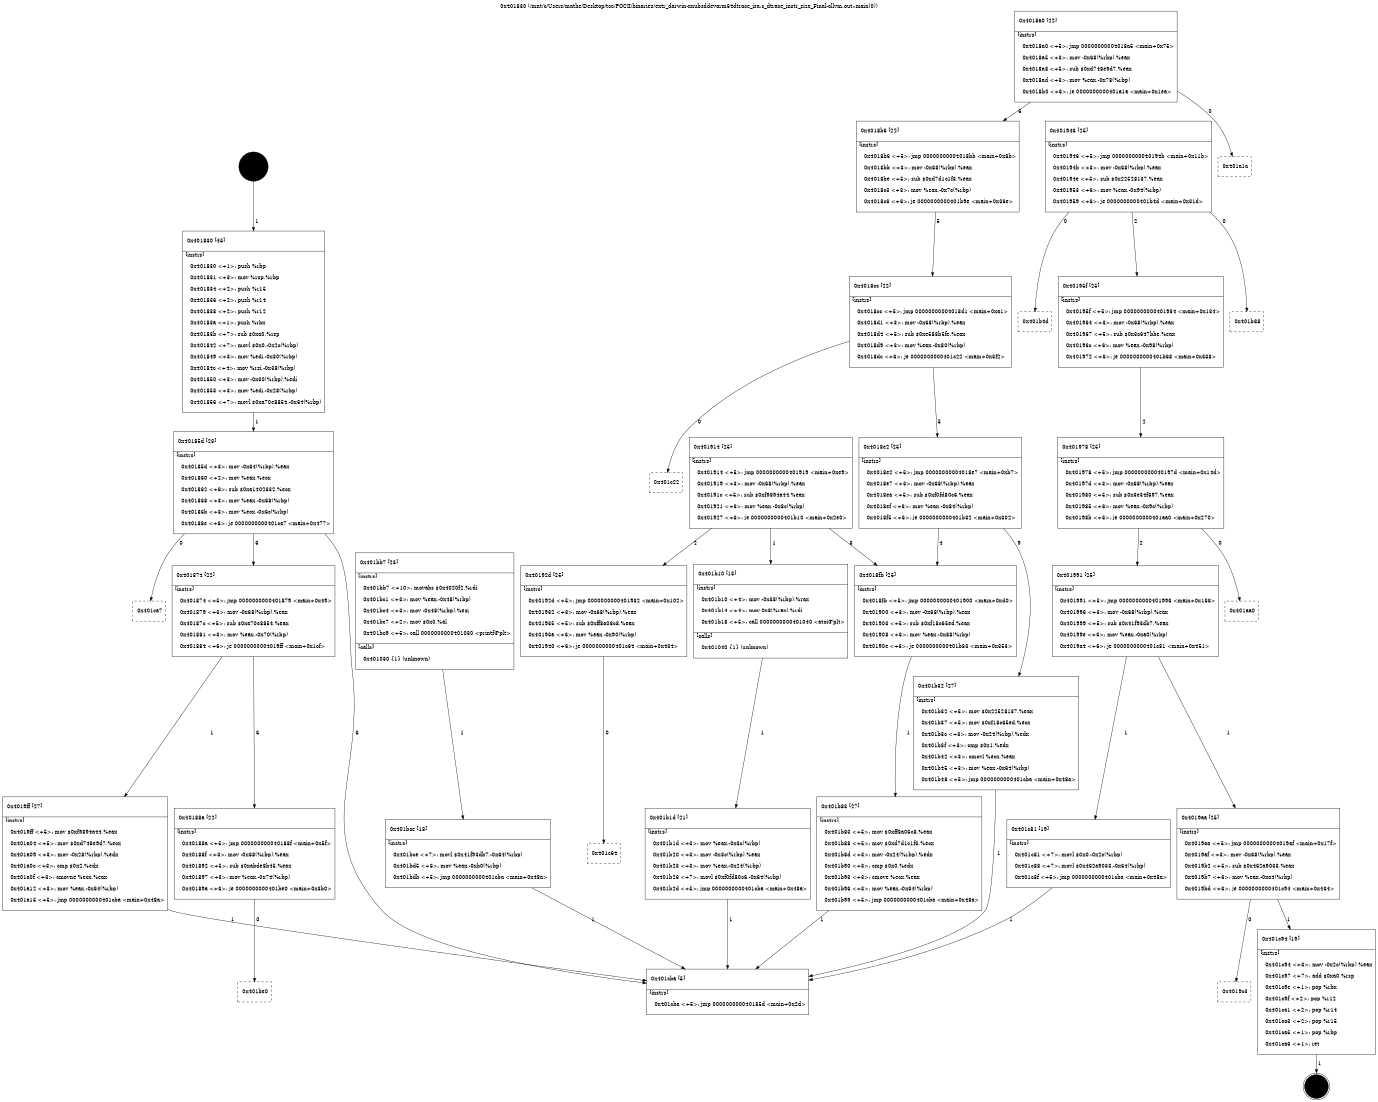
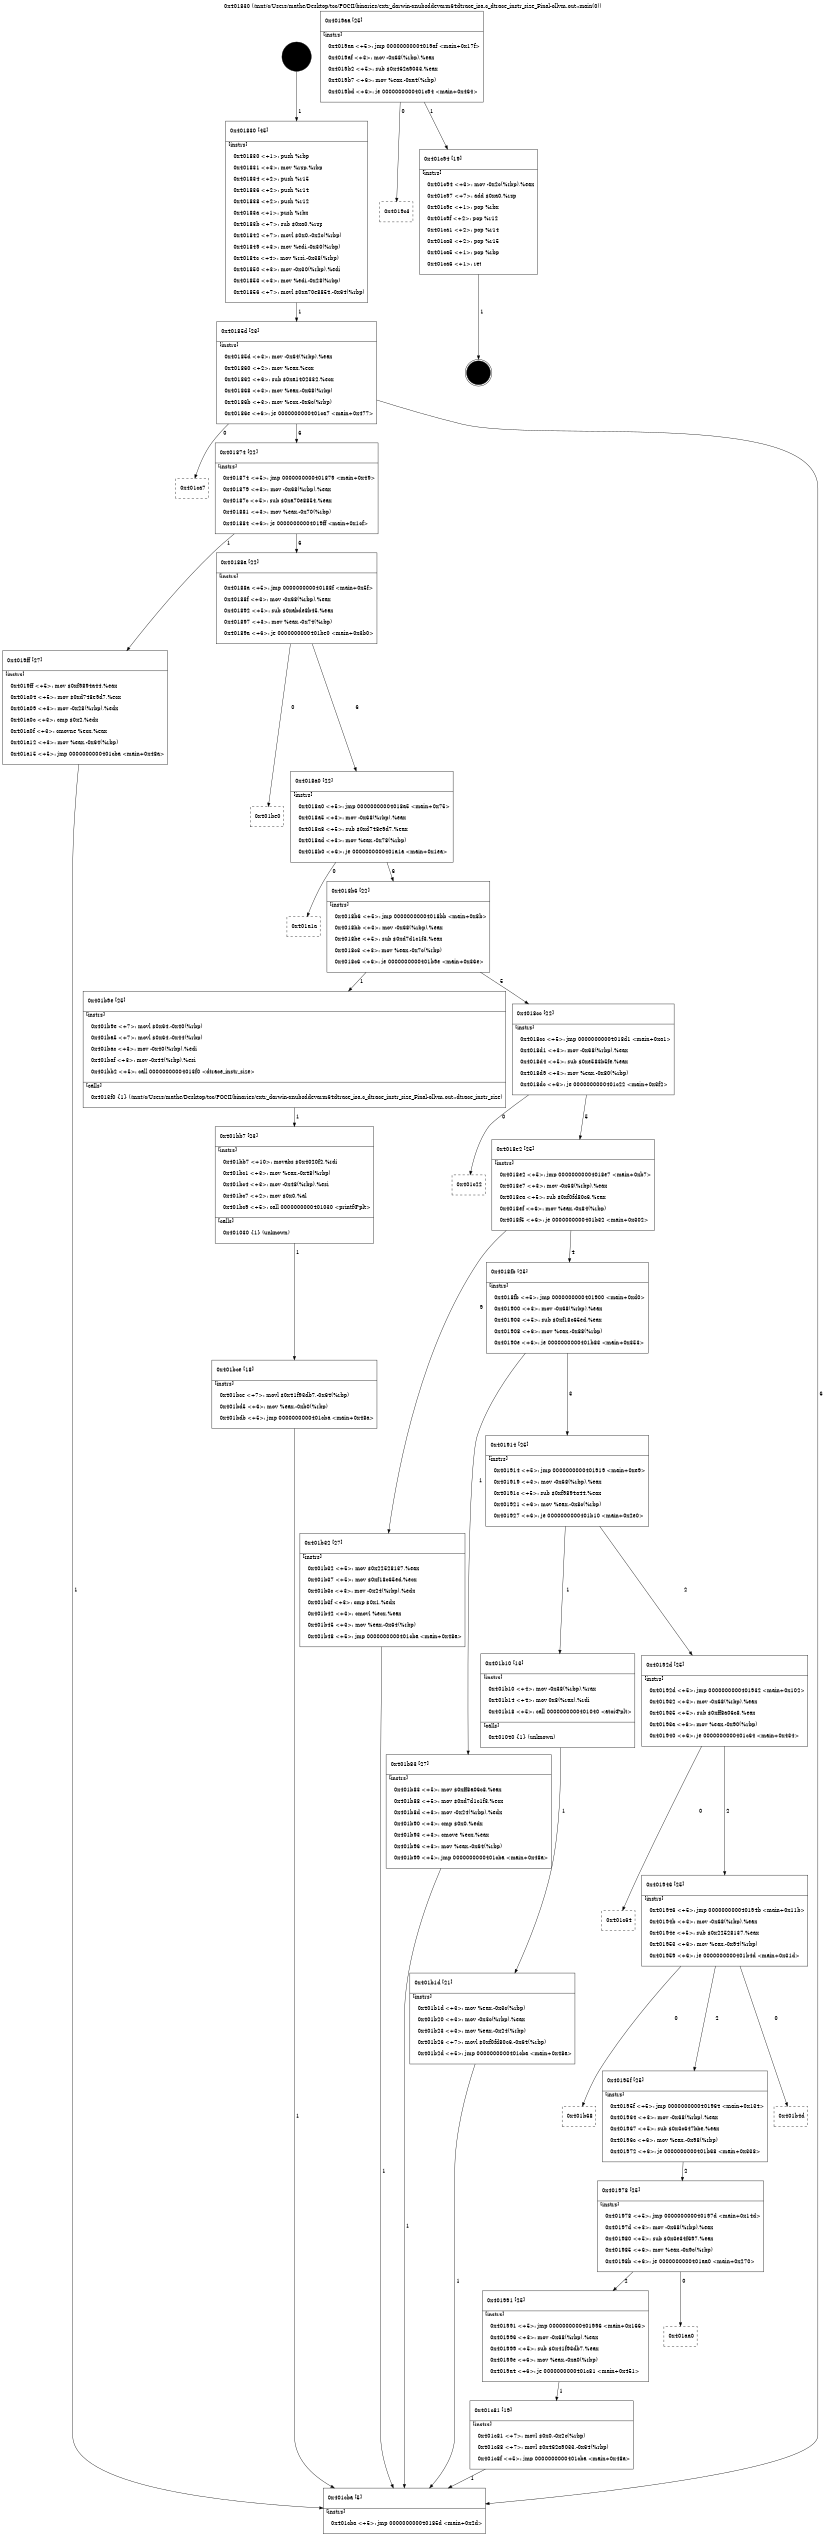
edge "0x401914 [25]" -> "0x4018fb [25]": reversed
edge "0x40188a [22]" -> "0x4018a0 [22]": added, label "6"
edge "0x401991 [25]" -> "0x4019aa [25]": removed, label "1"
node "0x401b9e [25]": added
edge "0x40192d [25]" -> "0x401946 [25]": added, label "2"
